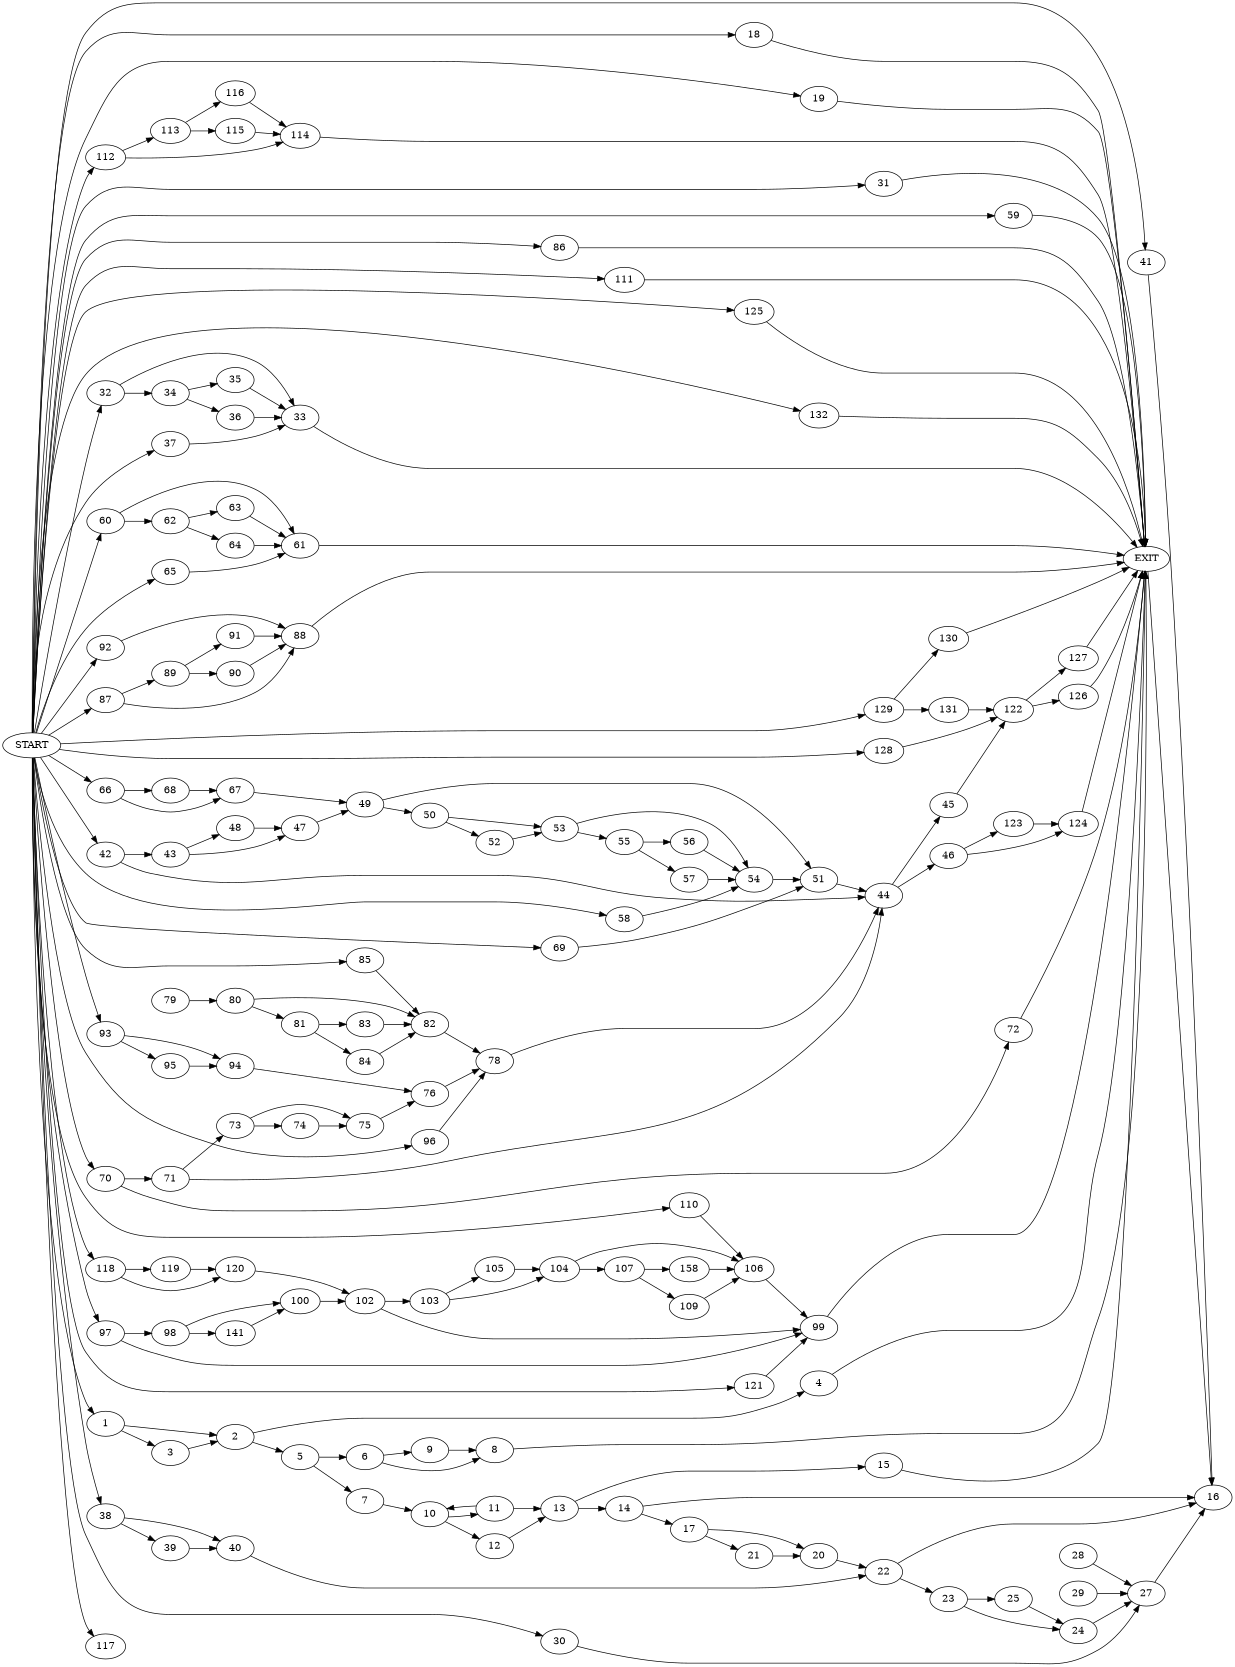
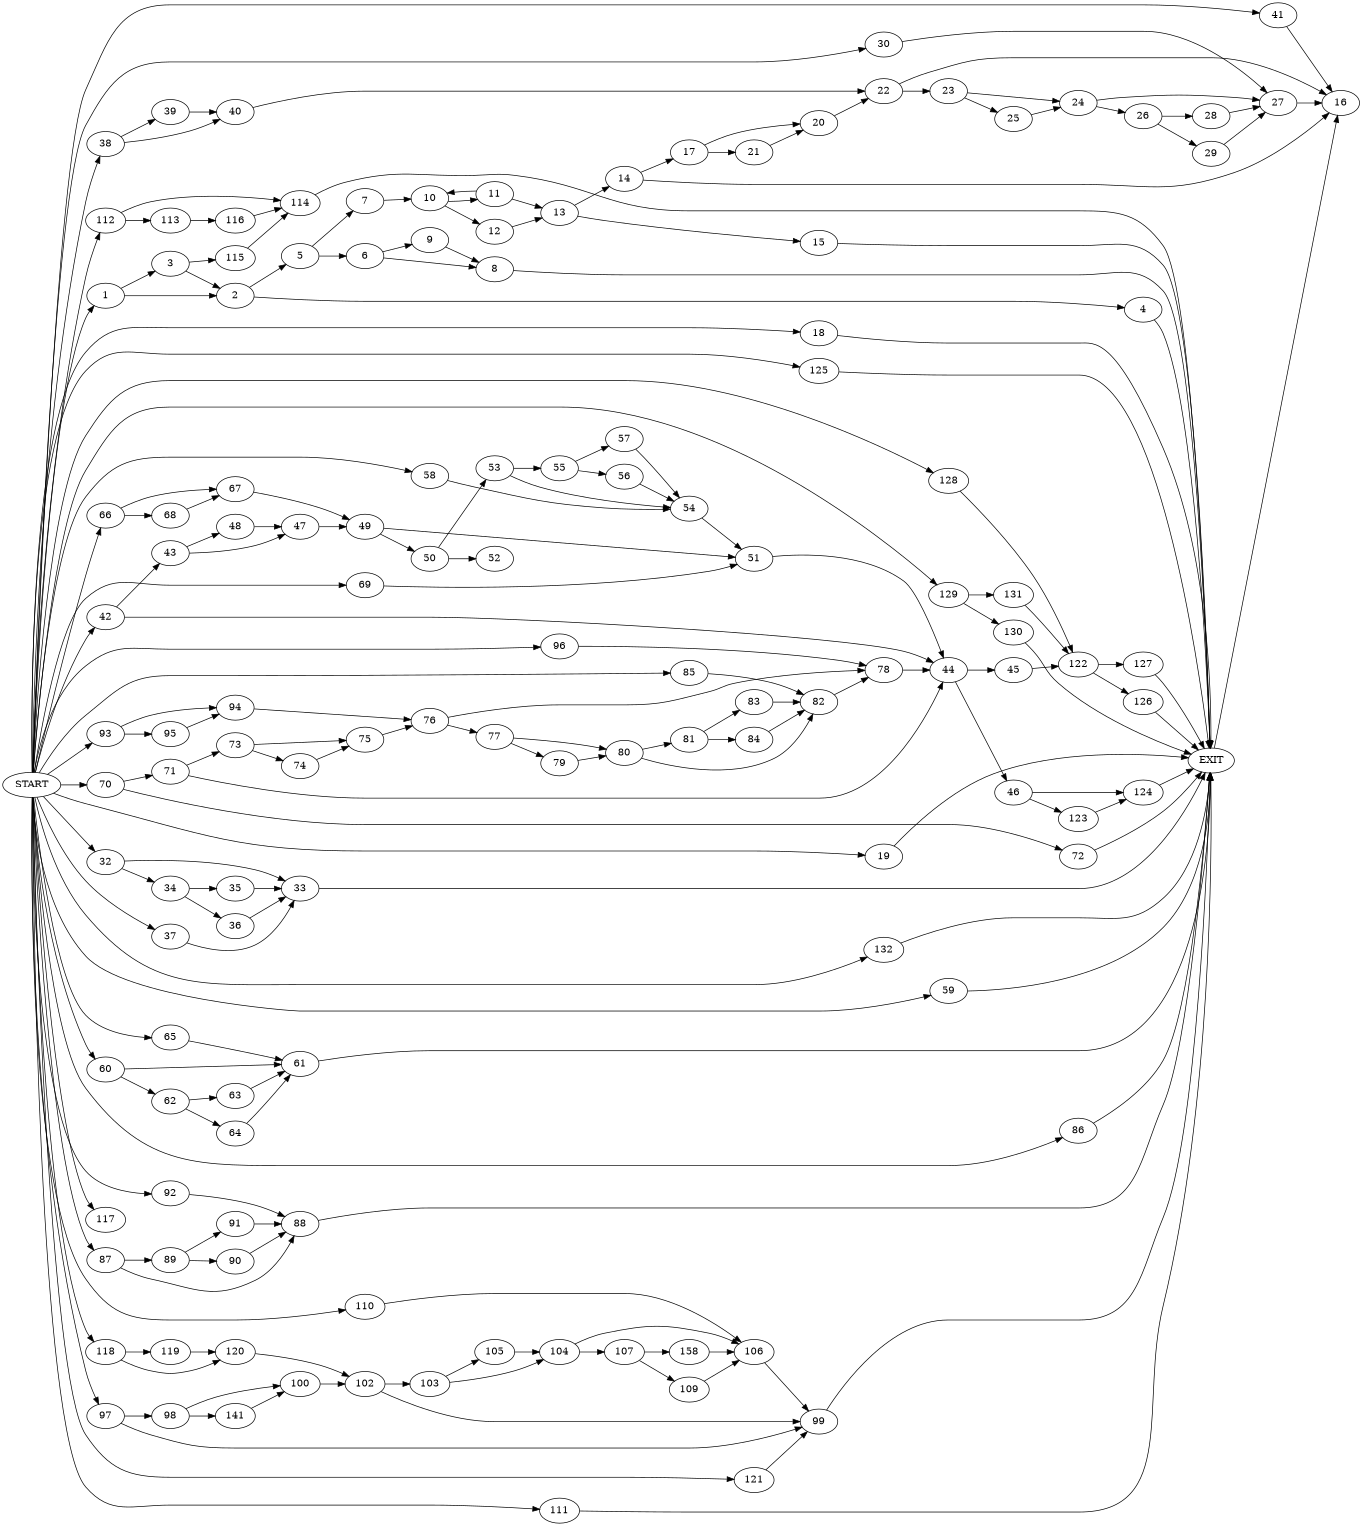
node "26": added
edge "113" -> "115": now "3" -> "115"
node "31": removed
node "77": added
edge "52" -> "53": removed
